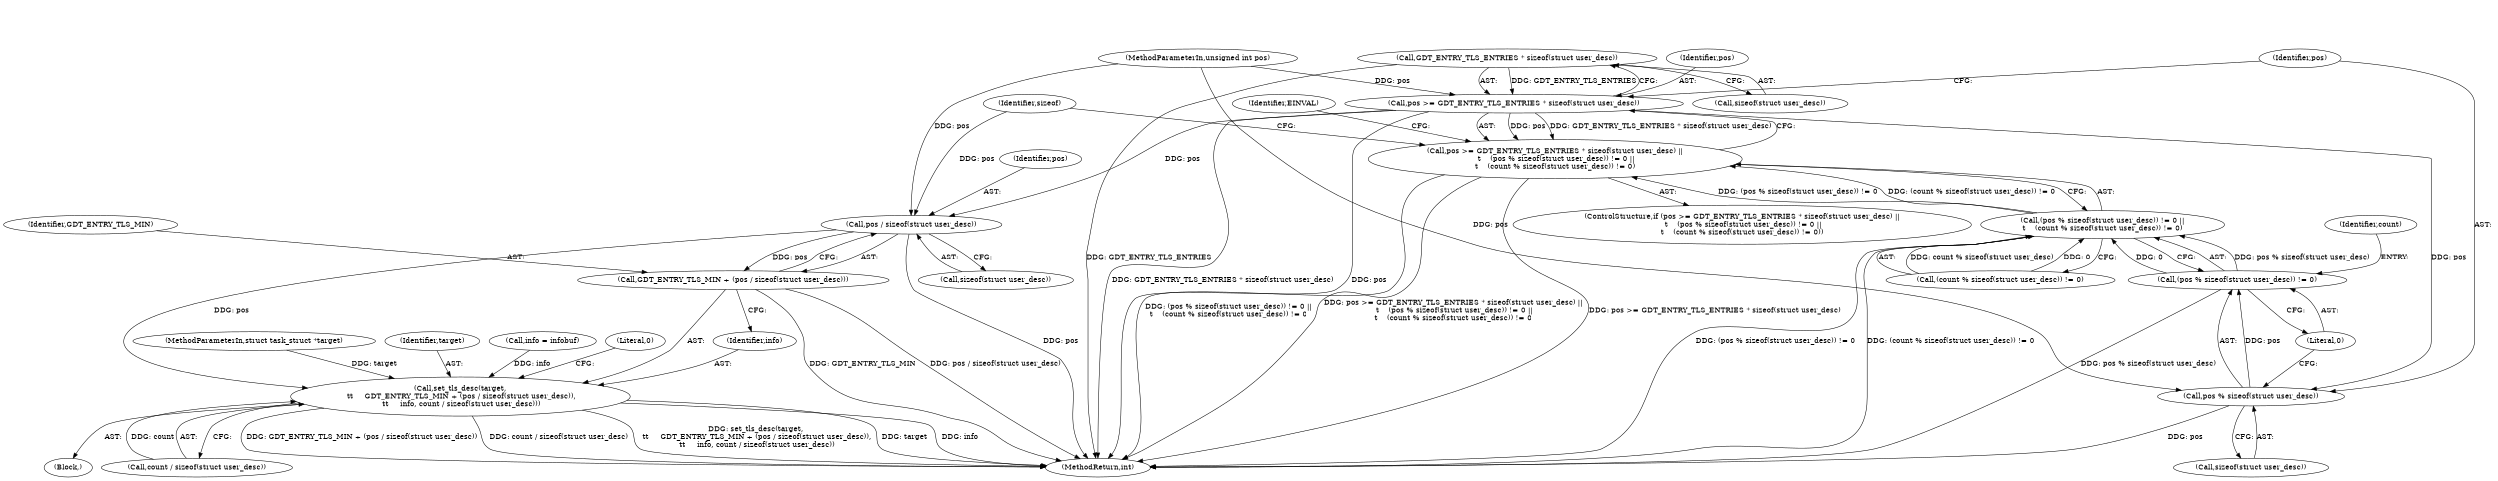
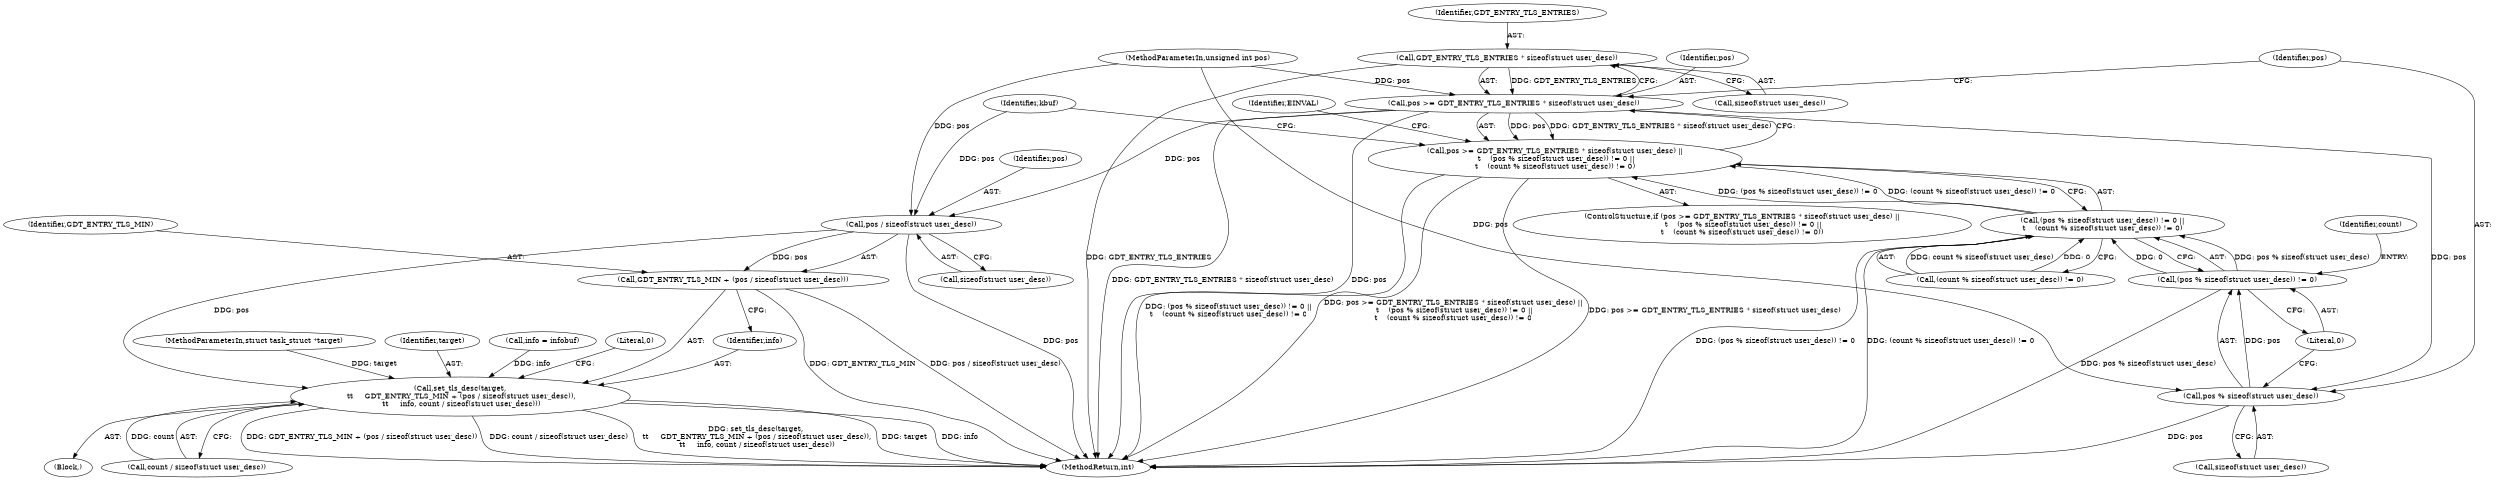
node "(Identifier,GDT_ENTRY_TLS_ENTRIES)": added
node "(Identifier,sizeof)": label "(Identifier,sizeof)" -> "(Identifier,kbuf)"
edge "(Call,GDT_ENTRY_TLS_MIN + (pos / sizeof(struct user_desc)))" -> "(Call,pos / sizeof(struct user_desc))": removed, label "CFG:"
